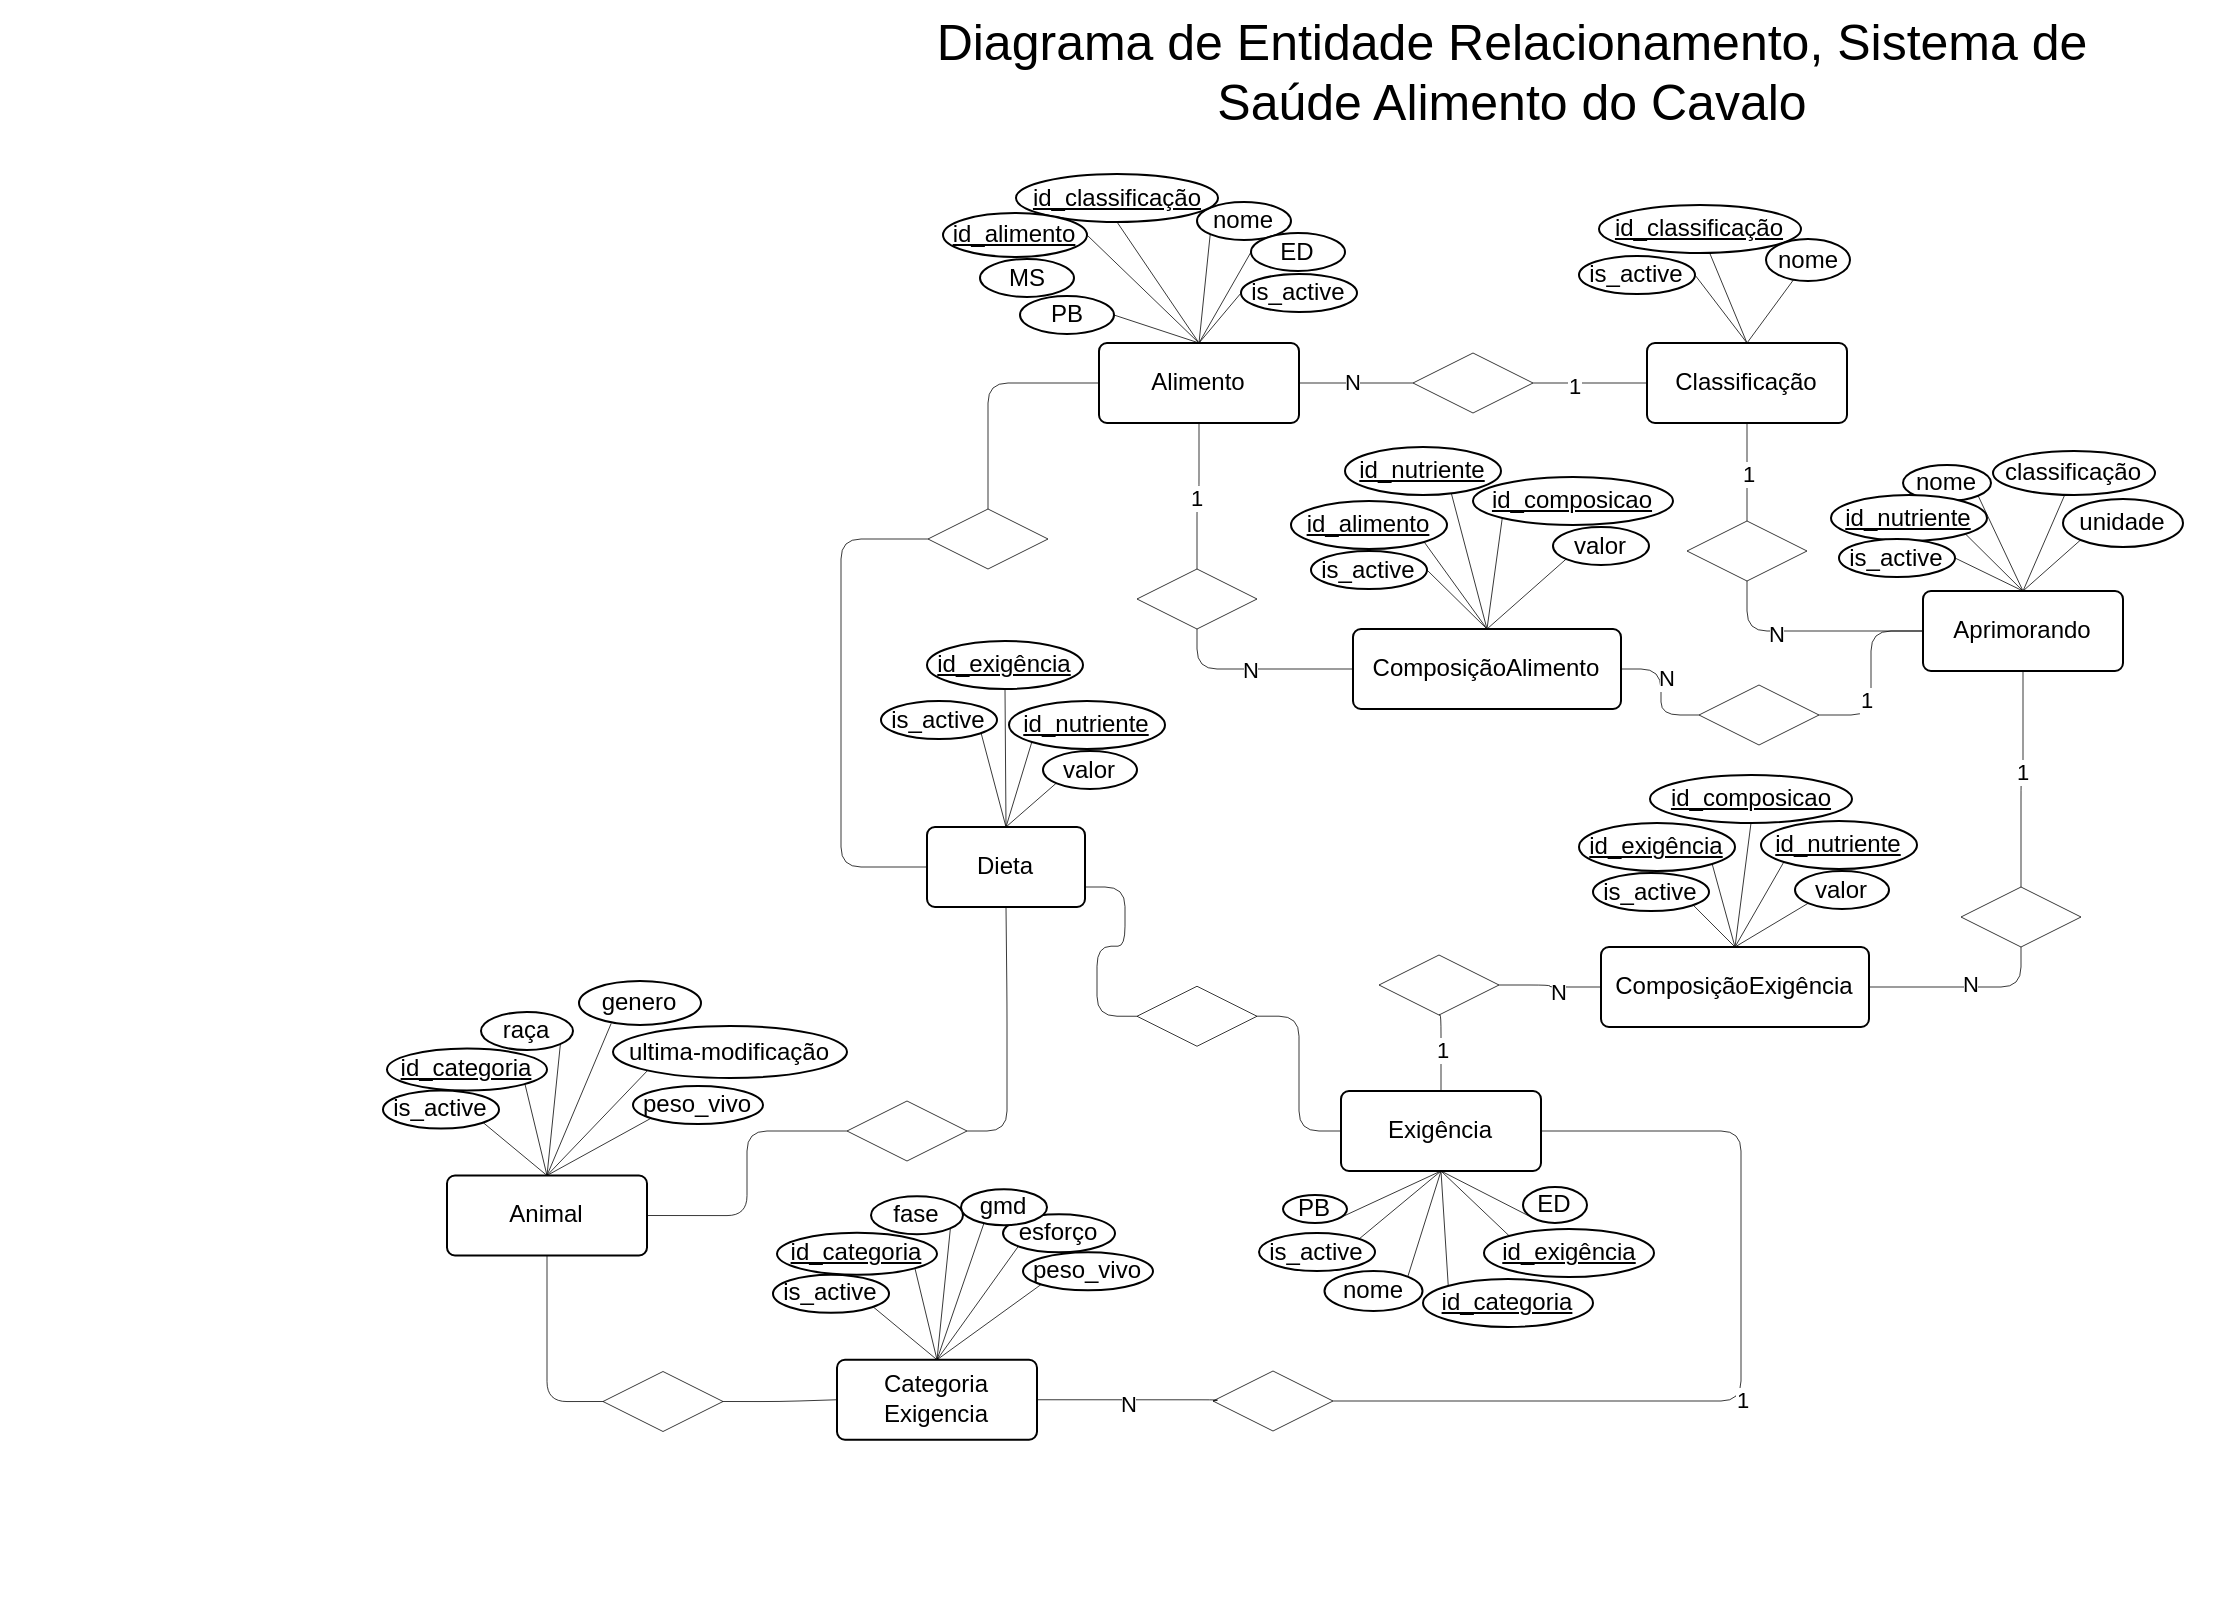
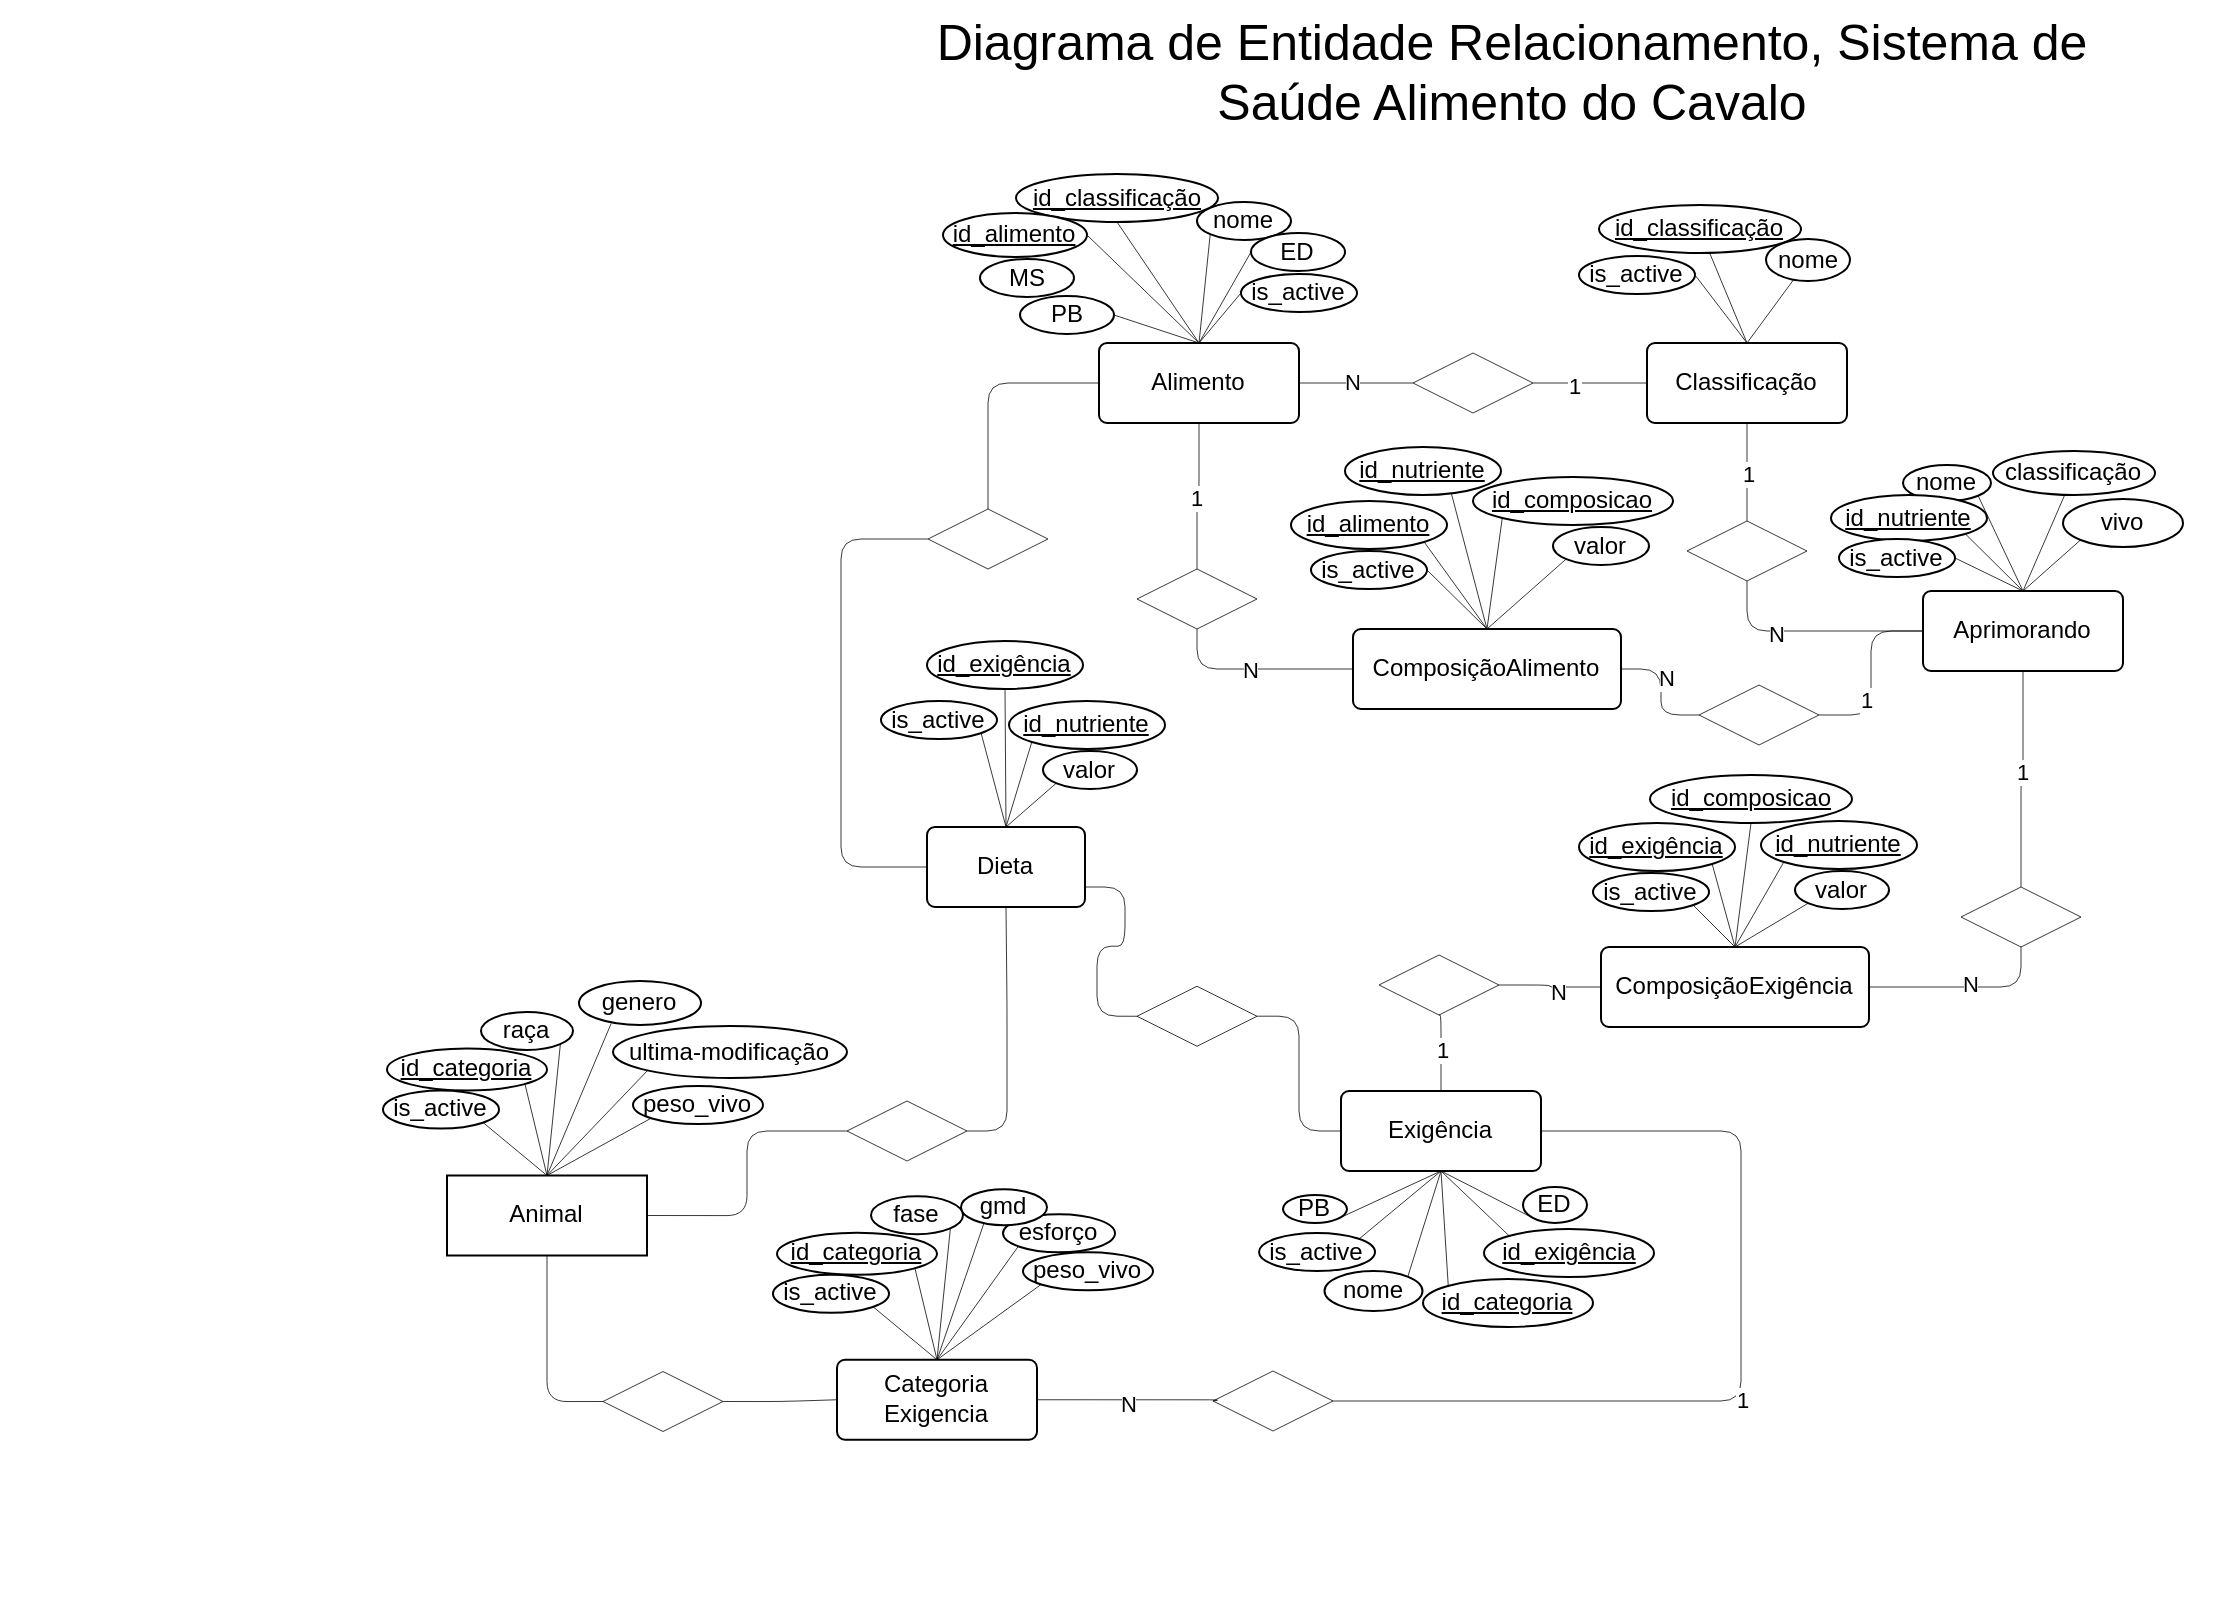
node "unidade": label "unidade" -> "vivo"
node "Animal": shape rounded rectangle -> rectangle
